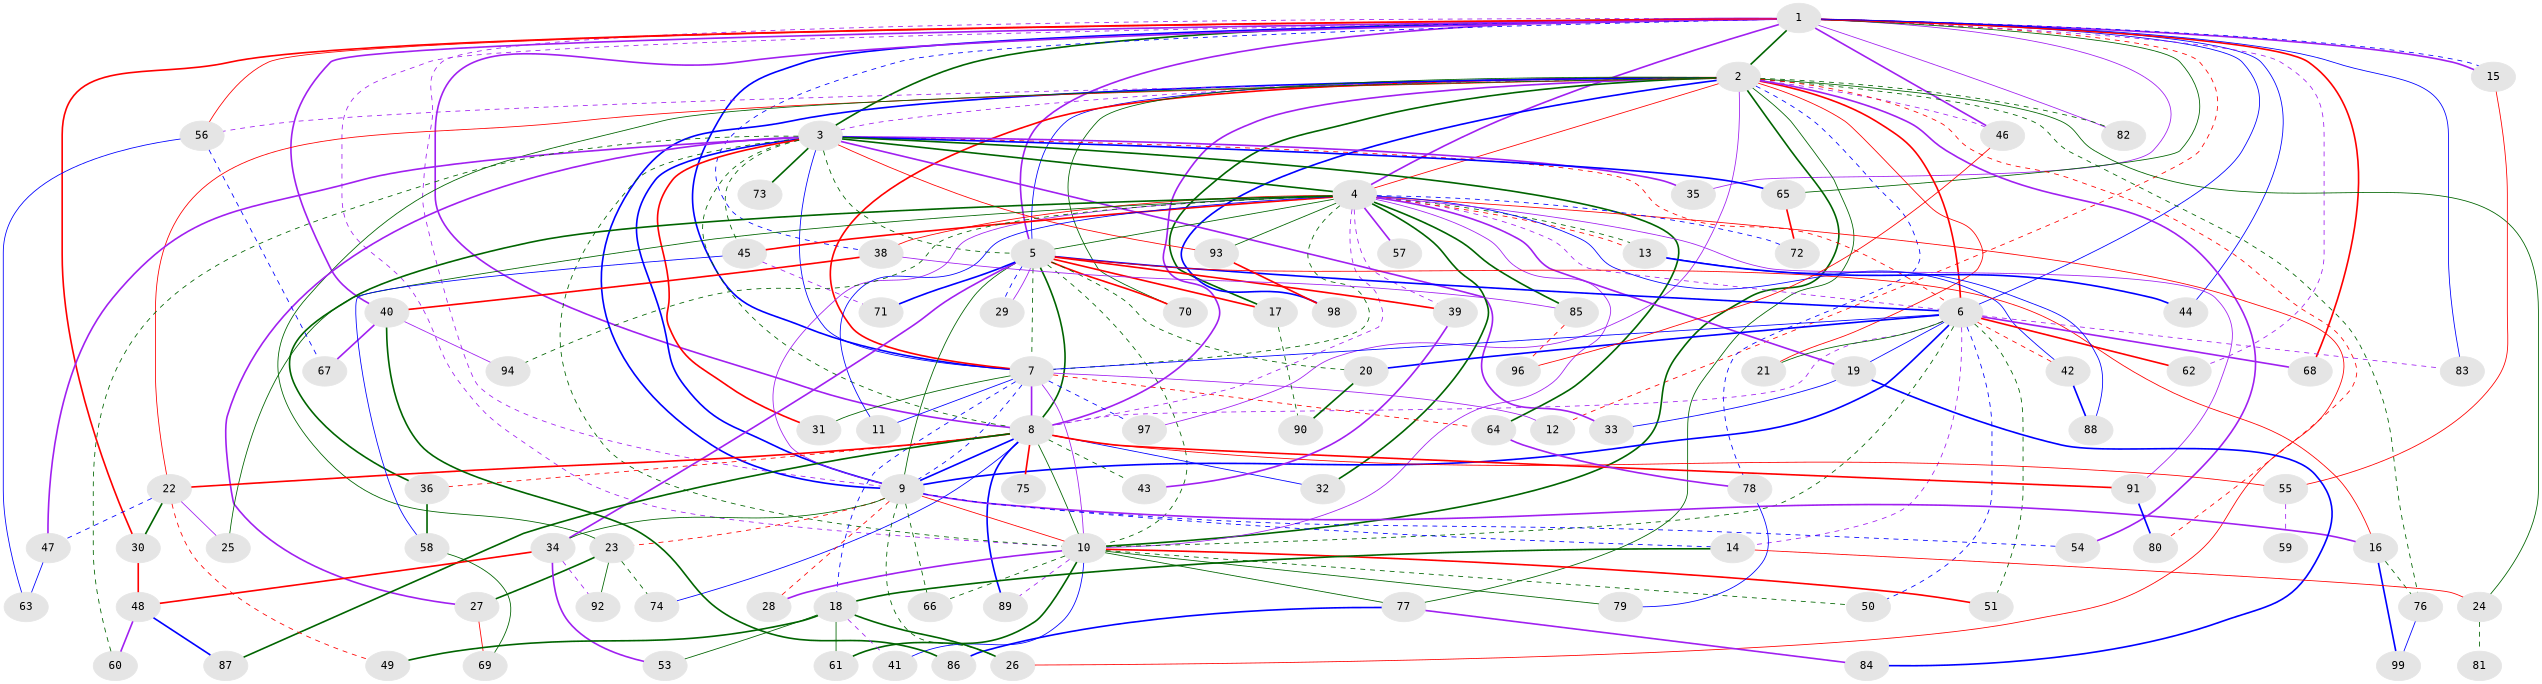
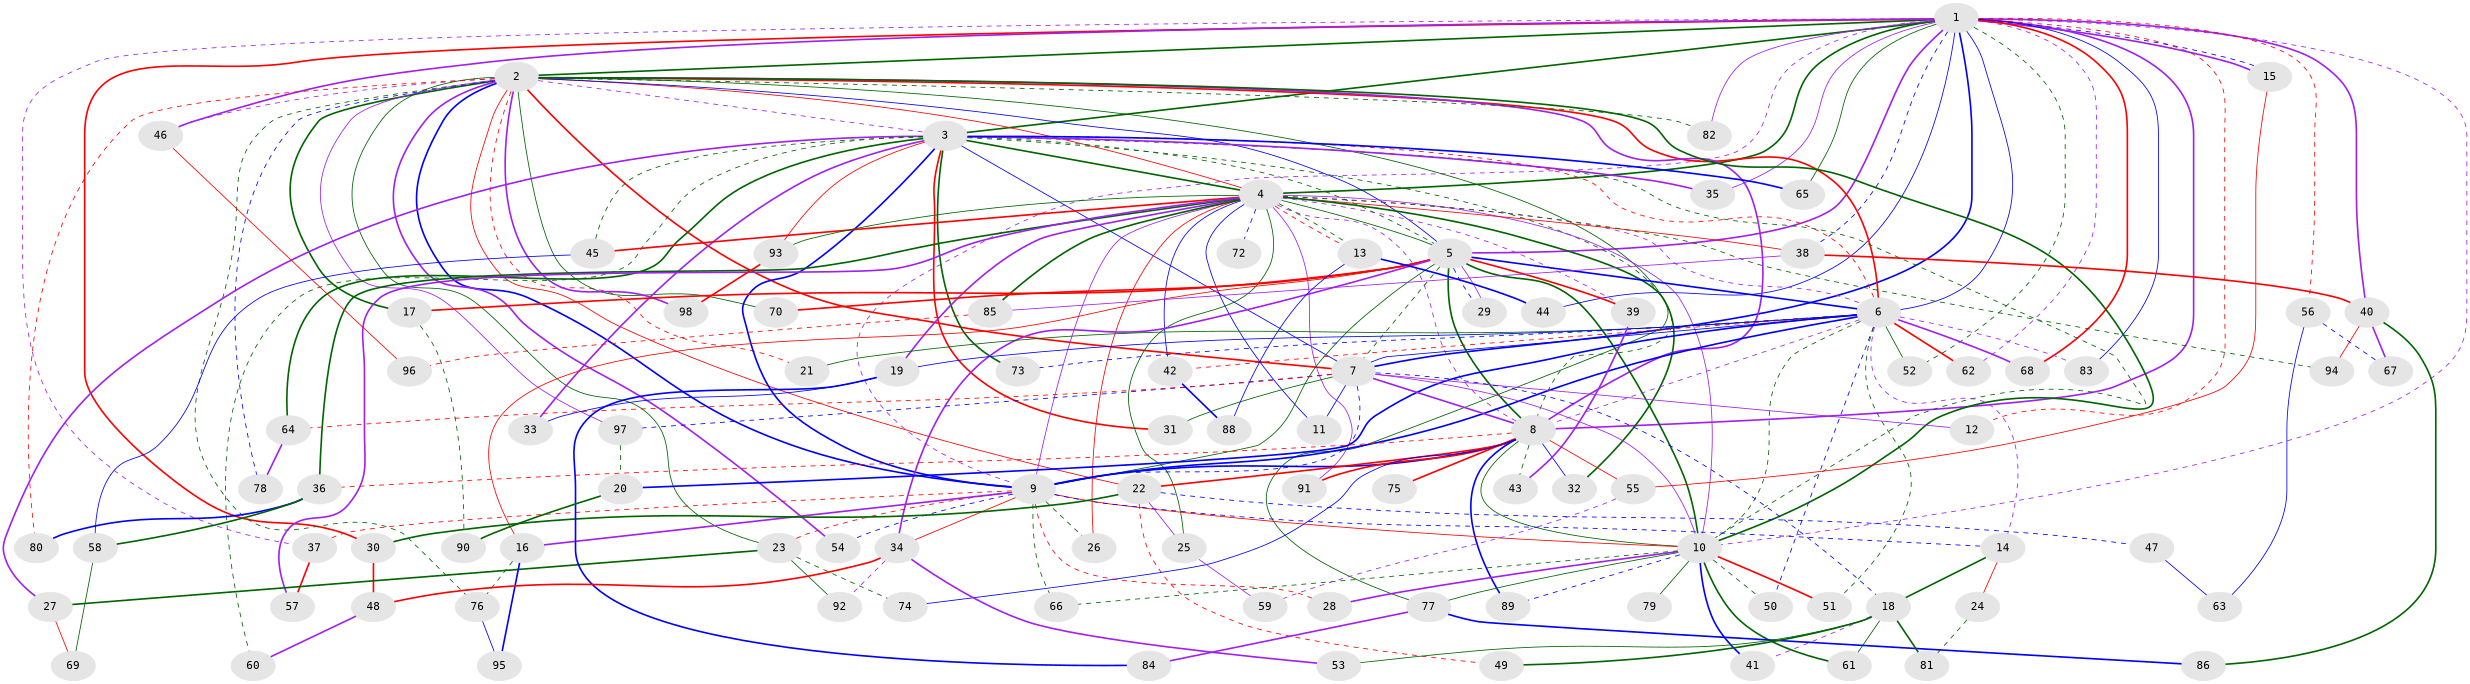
edge "1" -- "56": style solid -> dashed
edge "1" -- "4": color purple -> darkgreen
edge "2" -- "56": removed
edge "2" -- "98": color blue -> purple
edge "3" -- "47": removed
edge "2" -- "24": removed
edge "65" -- "72": removed
edge "2" -- "21": style solid -> dashed
node "71": removed
edge "5" -- "20": now "97" -- "20"
edge "40" -- "94": color purple -> red
edge "6" -- "73": added
edge "4" -- "7": removed
node "52": added
edge "5" -- "10": style dashed -> bold
edge "9" -- "34": color darkgreen -> red
edge "91" -- "80": now "36" -- "80"
node "37": added
edge "25" -- "59": added
edge "10" -- "89": color purple -> blue
edge "78" -- "79": removed
edge "10" -- "41": style solid -> bold
edge "18" -- "26": now "18" -- "81"
node "87": removed
node "99": label "99" -> "95"
